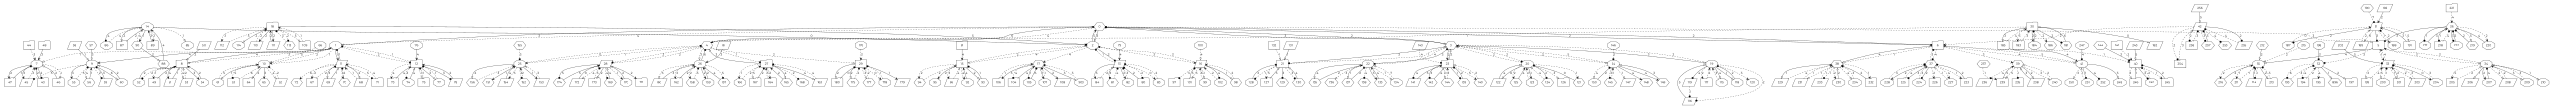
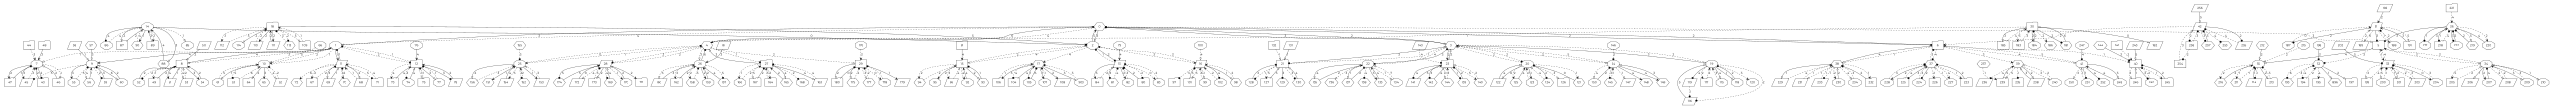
node "190": removed
edge "42" -> "254": now "258" -> "254"
edge "185" -> "41": now "248" -> "41"
edge "90" -> "88": now "14" -> "88"
